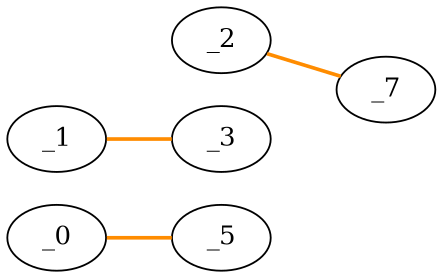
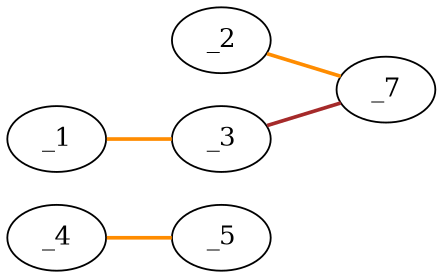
edge "_7" -- "_3": added
node "_0": label "_0" -> "_4"
